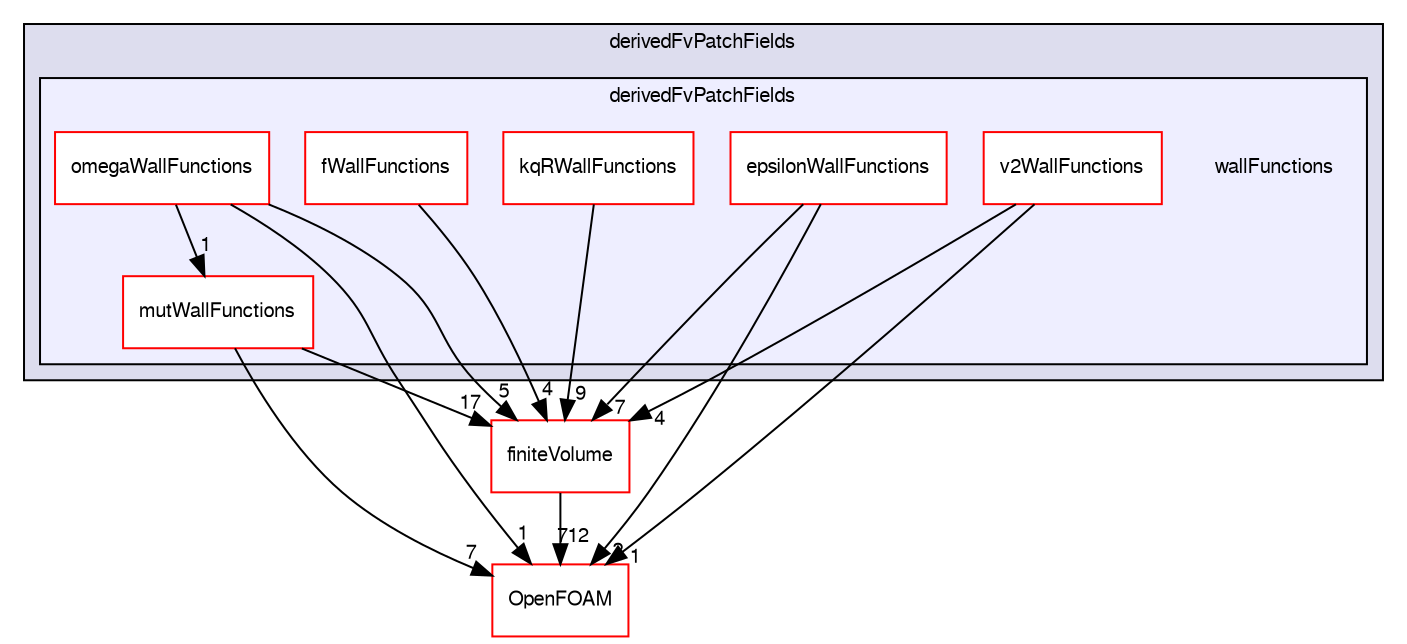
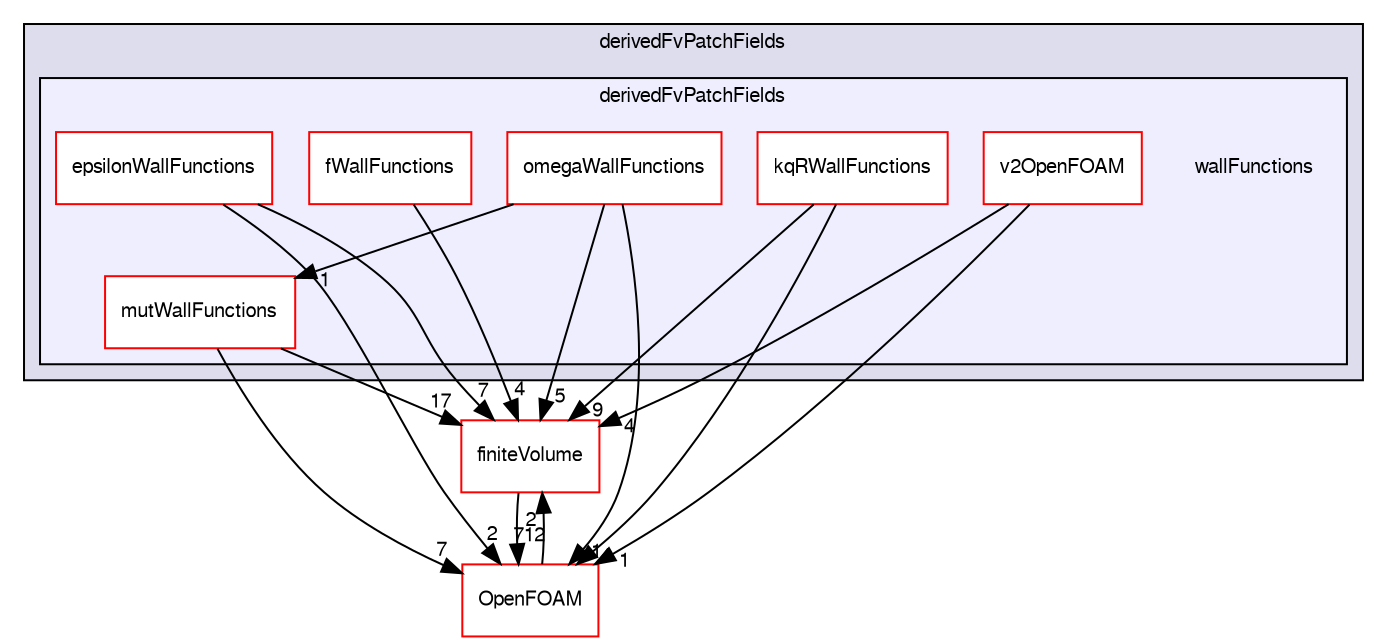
node "v2WallFunctions": label "v2WallFunctions" -> "v2OpenFOAM"
edge "kqRWallFunctions" -> "OpenFOAM": added
edge "OpenFOAM" -> "finiteVolume": added
